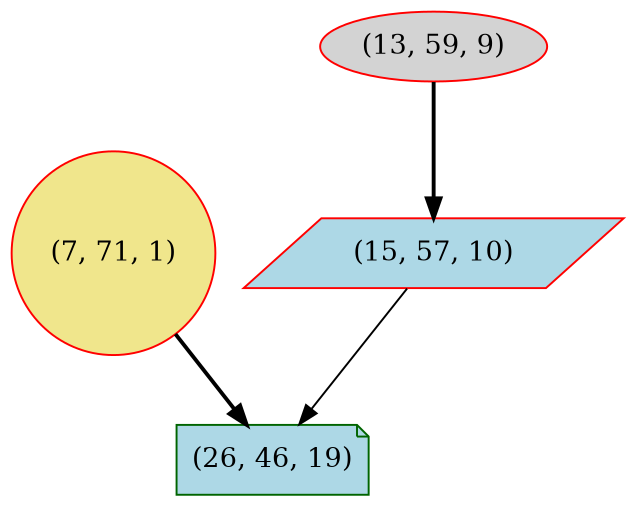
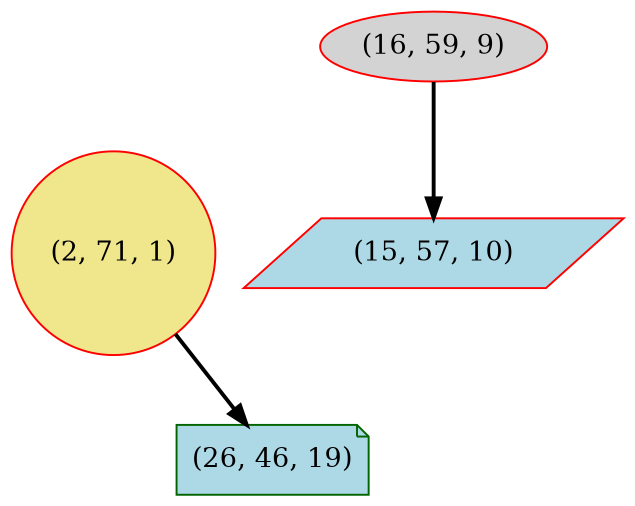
node "(13, 59, 9)": label "(13, 59, 9)" -> "(16, 59, 9)"
node "(7, 71, 1)": label "(7, 71, 1)" -> "(2, 71, 1)"
edge "(15, 57, 10)" -> "(26, 46, 19)": removed
